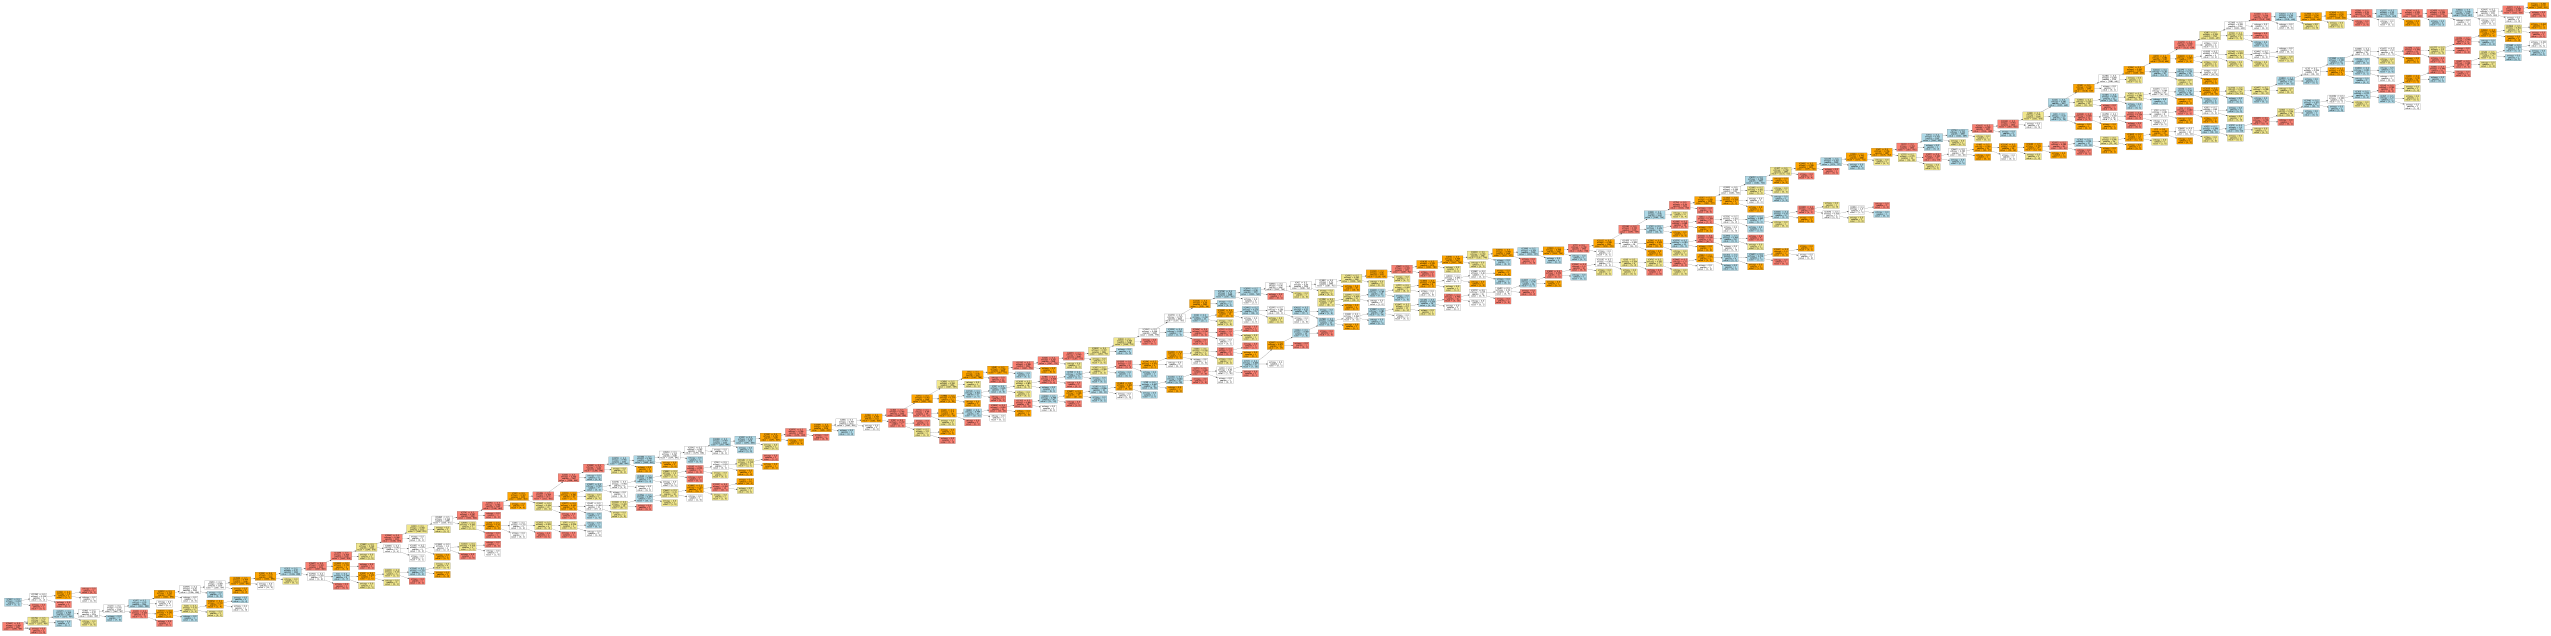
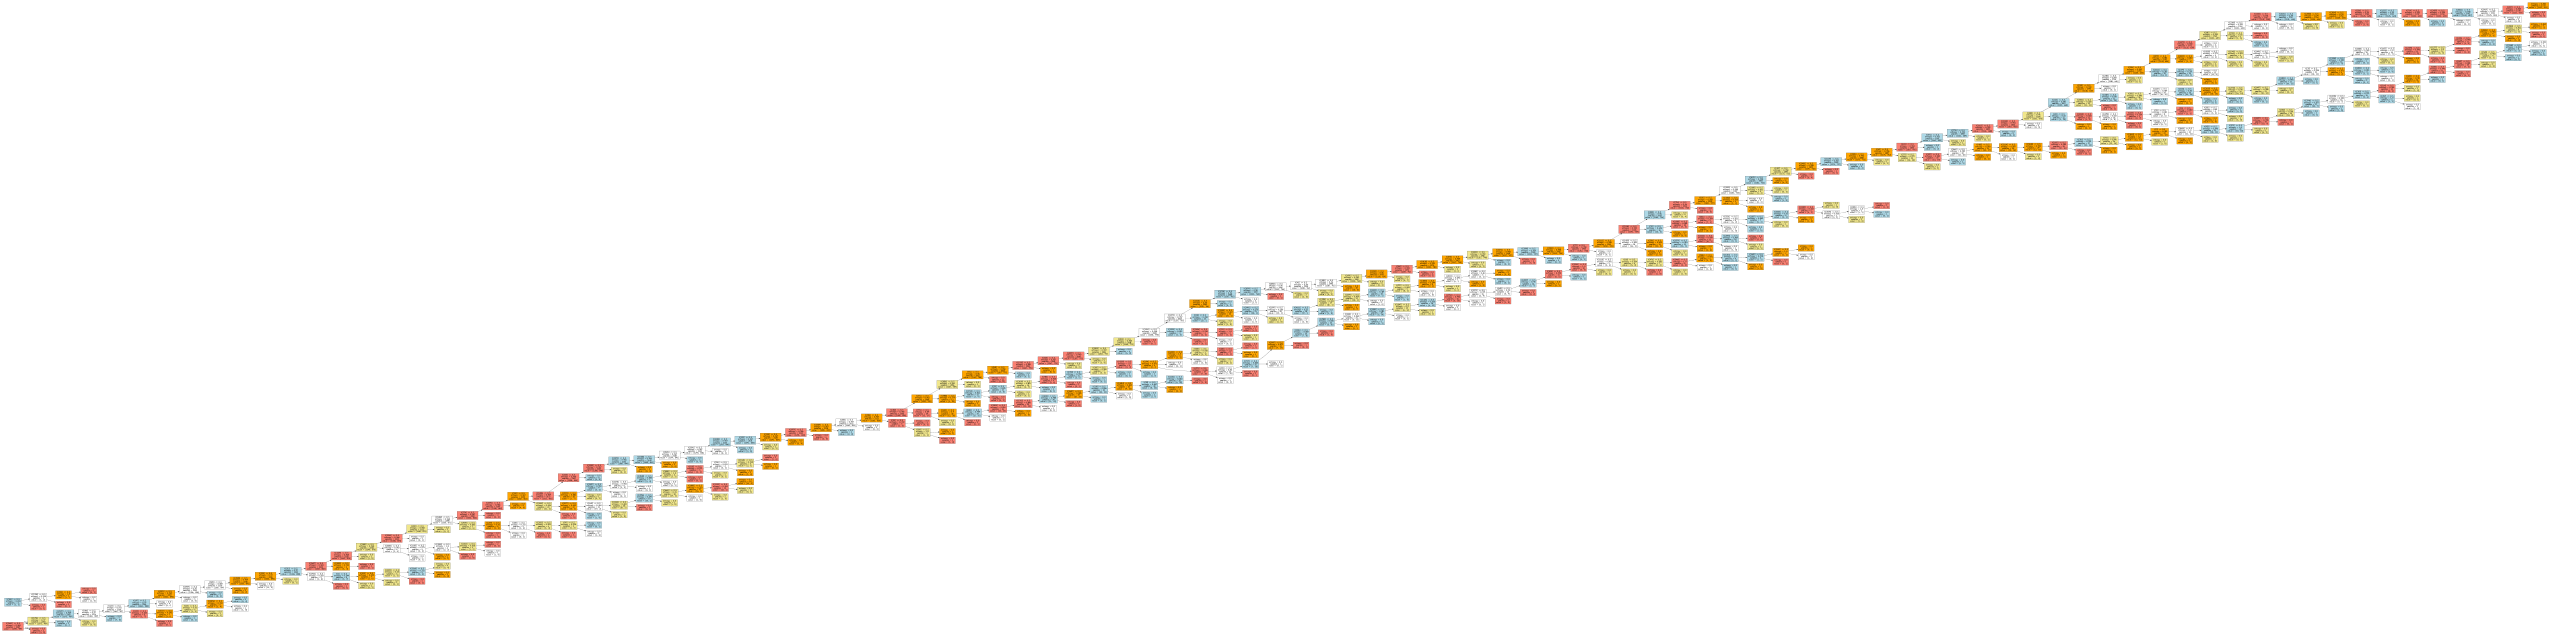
edge "X[4111] <= 0.5 entropy = 0.31 samples = 18 value = [17, 1]" -> "X[2530] <= 0.5 entropy = 0.845 samples = 22 value = [6, 16]": now "X[4111] <= 0.5 entropy = 0.31 samples = 18 value = [17, 1]" -> "X[3750] <= 0.5 entropy = 0.323 samples = 17 value = [16, 1]"
edge "X[1156] <= 0.5 entropy = 0.863 samples = 28 value = [8, 20]" -> "X[471] <= 0.5 entropy = 0.826 samples = 27 value = [7, 20]": now "X[194] <= 0.5 entropy = 0.971 samples = 5 value = [2, 3]" -> "X[471] <= 0.5 entropy = 0.826 samples = 27 value = [7, 20]"
